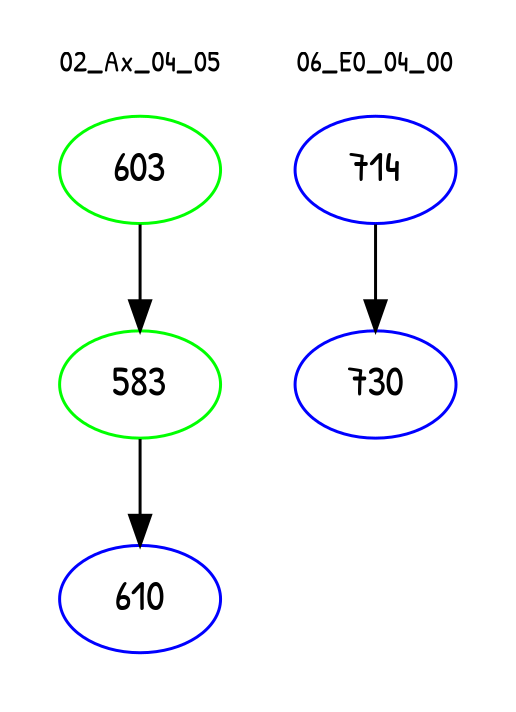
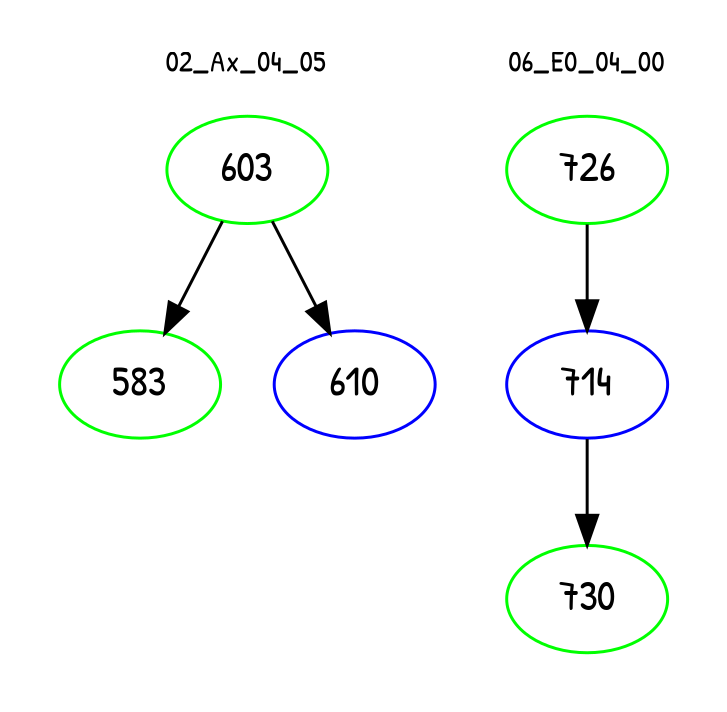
node "726": added
node "730": color blue -> green
edge "583" -> "610": now "603" -> "610"
